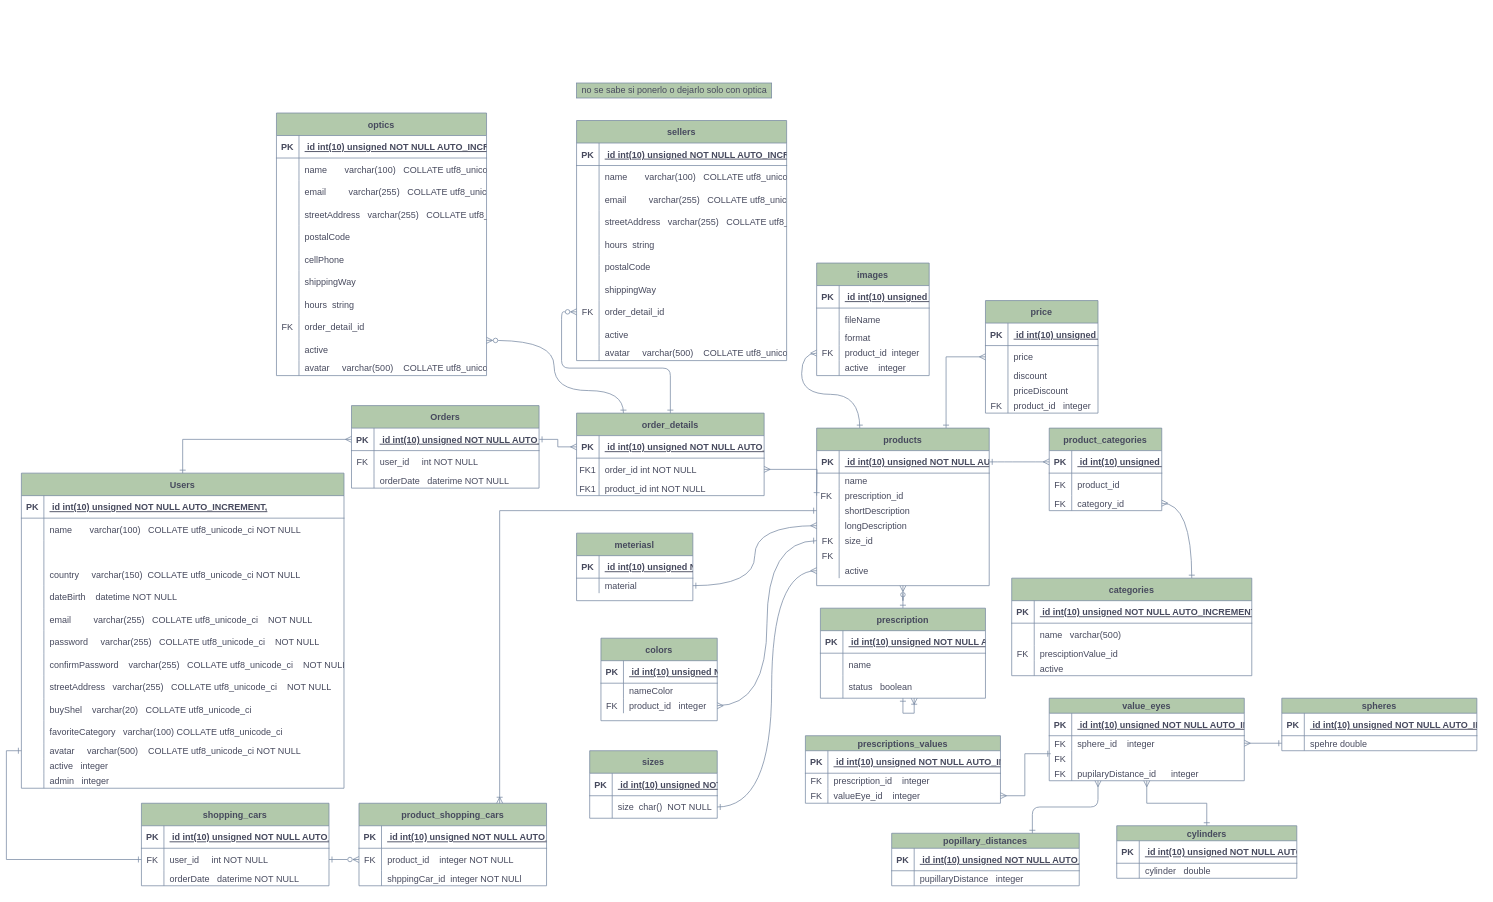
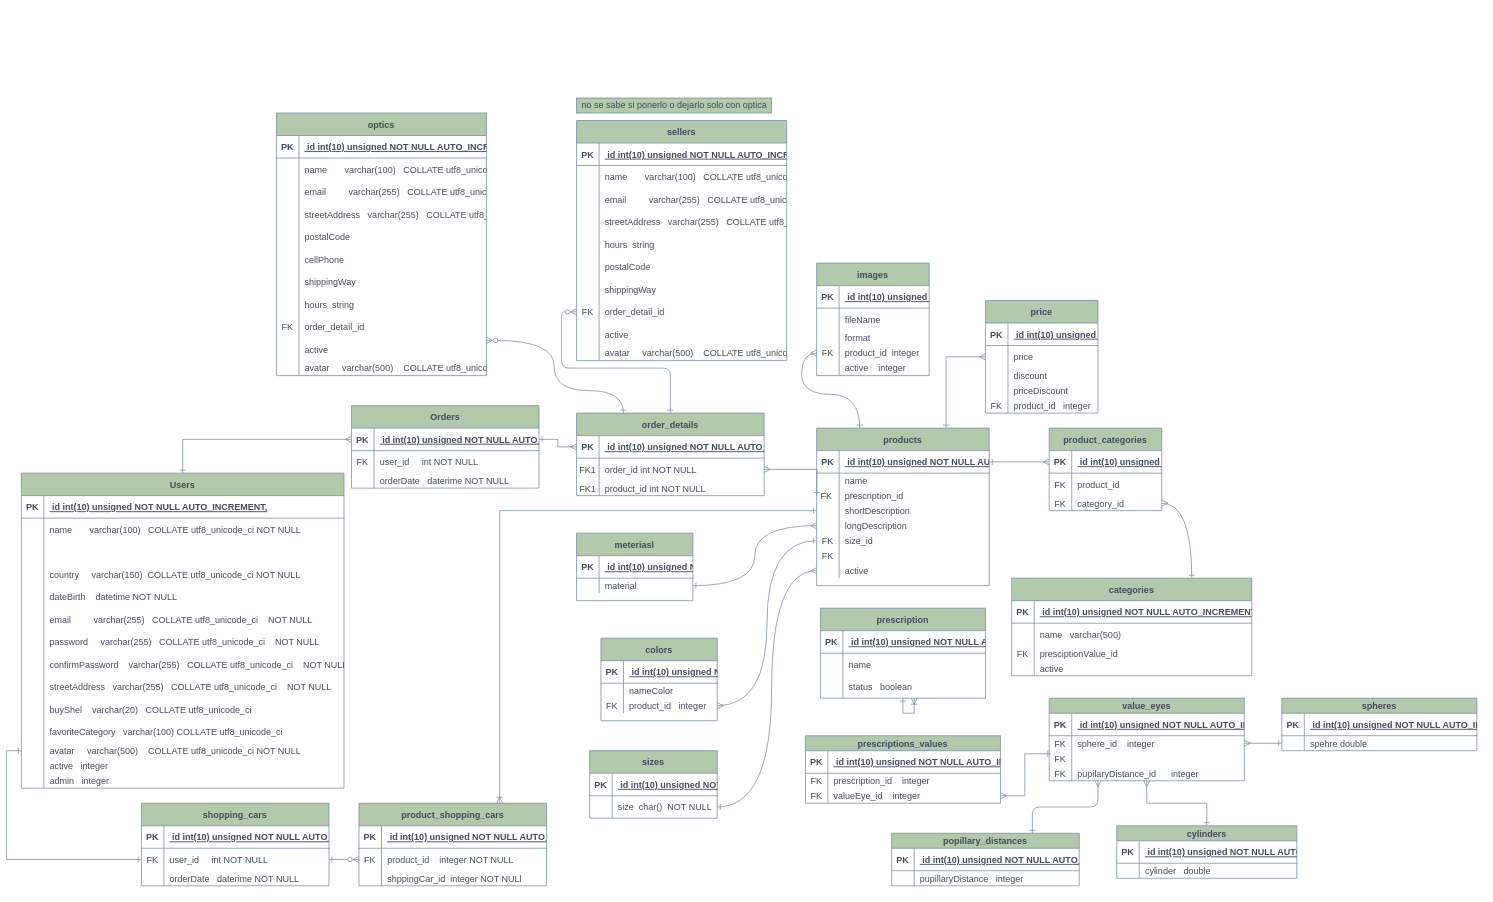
node "no se sabe si ponerlo o dejarlo solo con optica": moved (674, 90) -> (674, 105)
edge "products" -- "prescription": removed
